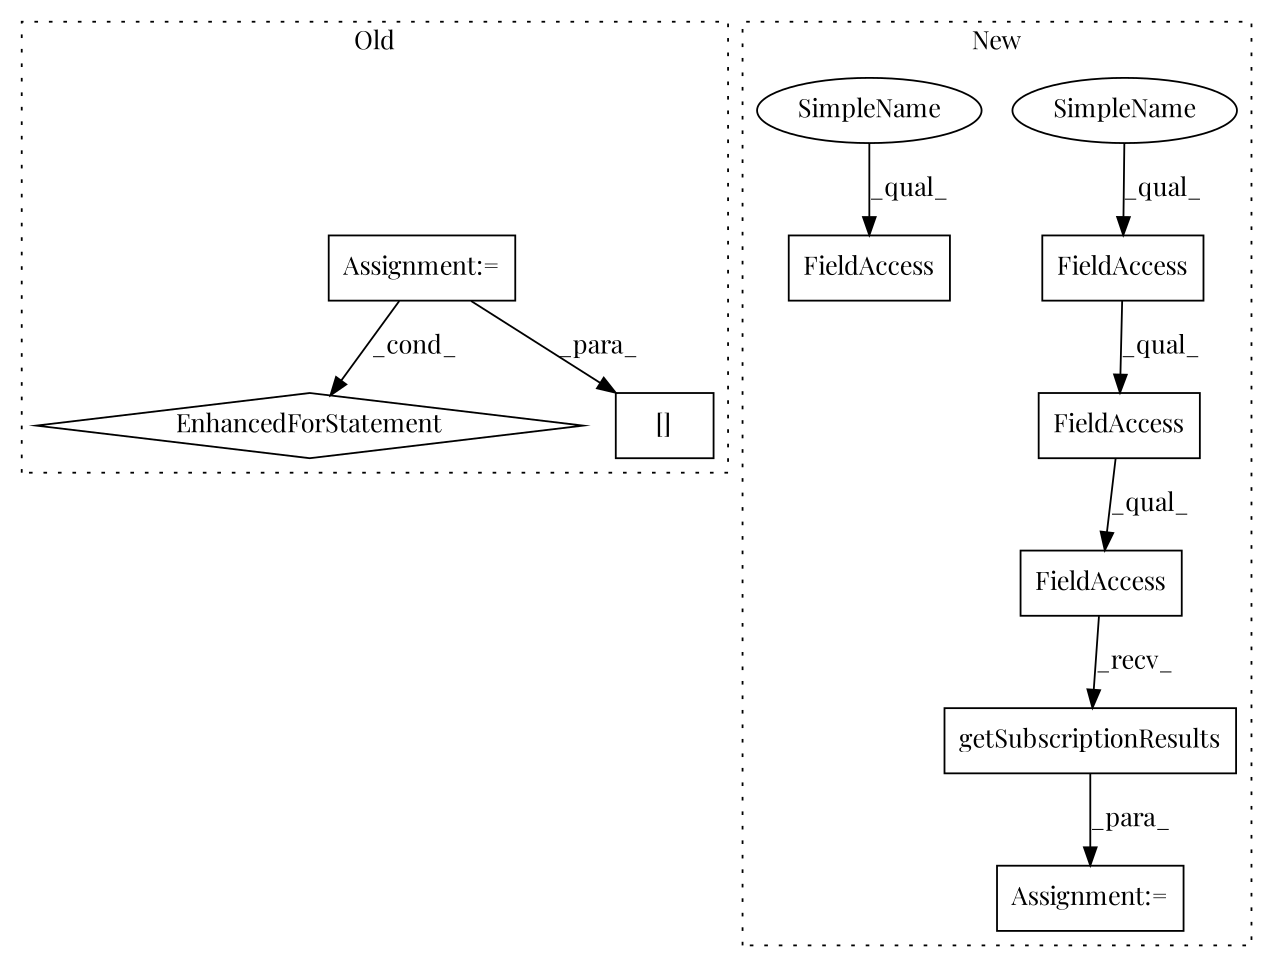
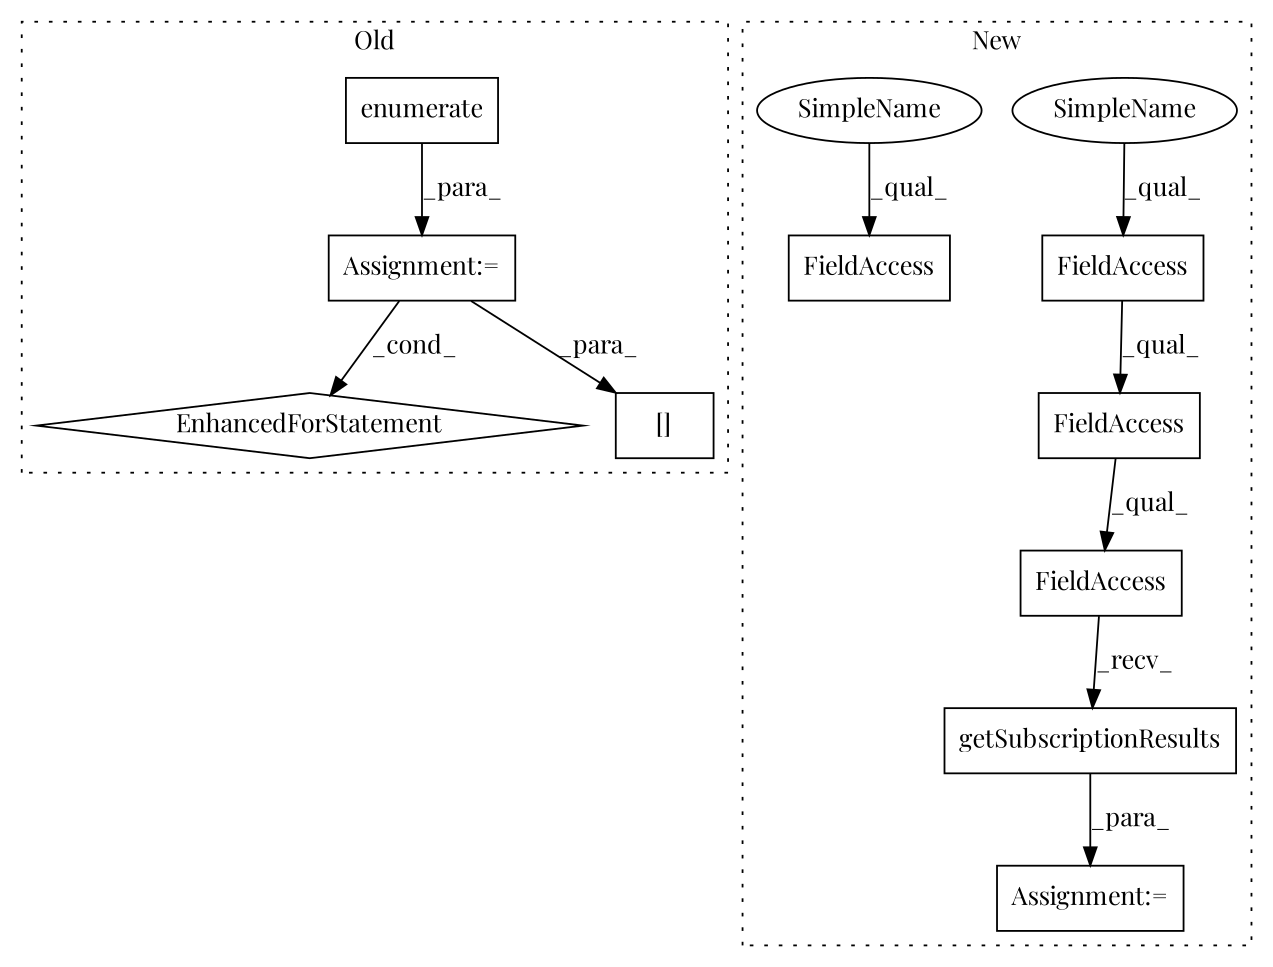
node "enumerate": added
